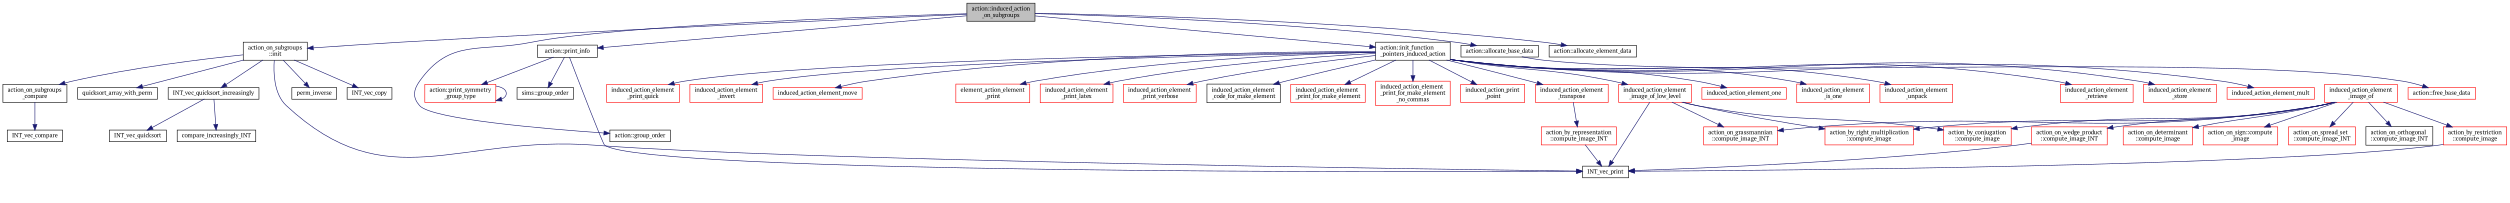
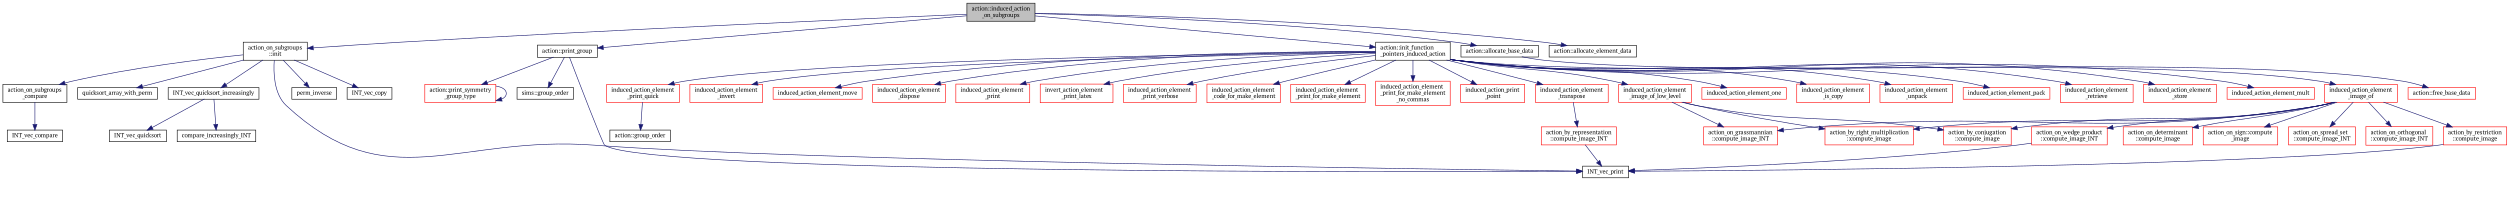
edge "action::induced_action _on_subgroups" -> "action::group_order": now "induced_action_element _print_quick" -> "action::group_order"
node "action::print_info": label "action::print_info" -> "action::print_group"
edge "action::init_function _pointers_induced_action" -> "induced_action_element _image_of": added
node "induced_action_element _dispose": added
node "element_action_element _print": label "element_action_element _print" -> "induced_action_element _print"
node "induced_action_element _print_latex": label "induced_action_element _print_latex" -> "invert_action_element _print_latex"
node "induced_action_element _code_for_make_element": color black -> red
node "induced_action_element _is_one": label "induced_action_element _is_one" -> "induced_action_element _is_copy"
node "induced_action_element_pack": added
edge "induced_action_element _image_of_low_level" -> "INT_vec_print": removed
node "action_on_orthogonal ::compute_image_INT": color black -> red
